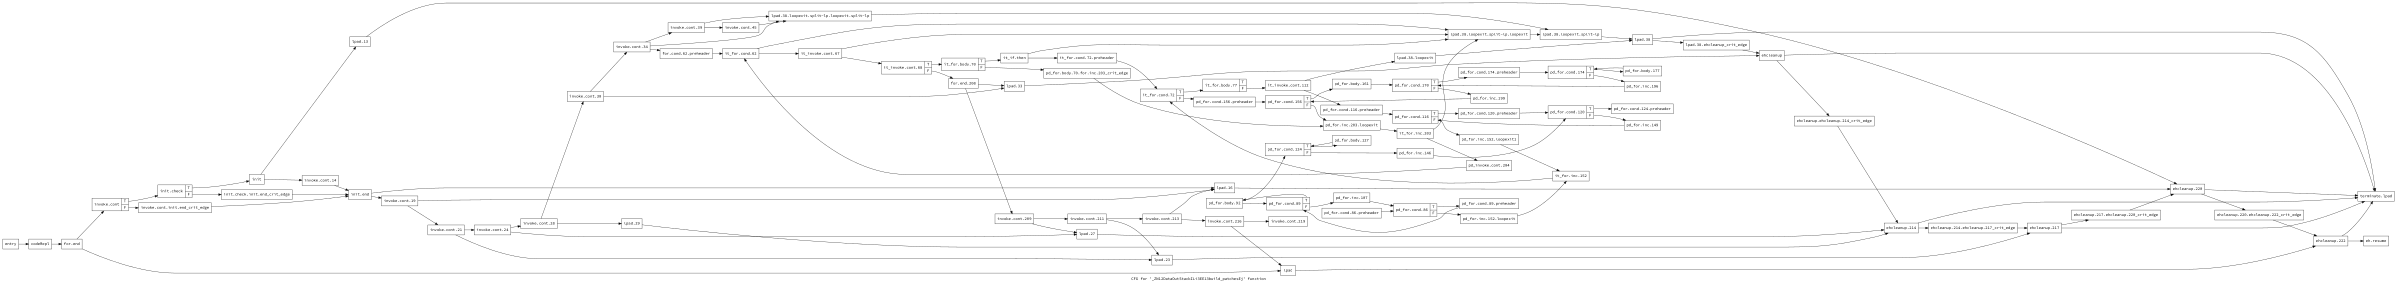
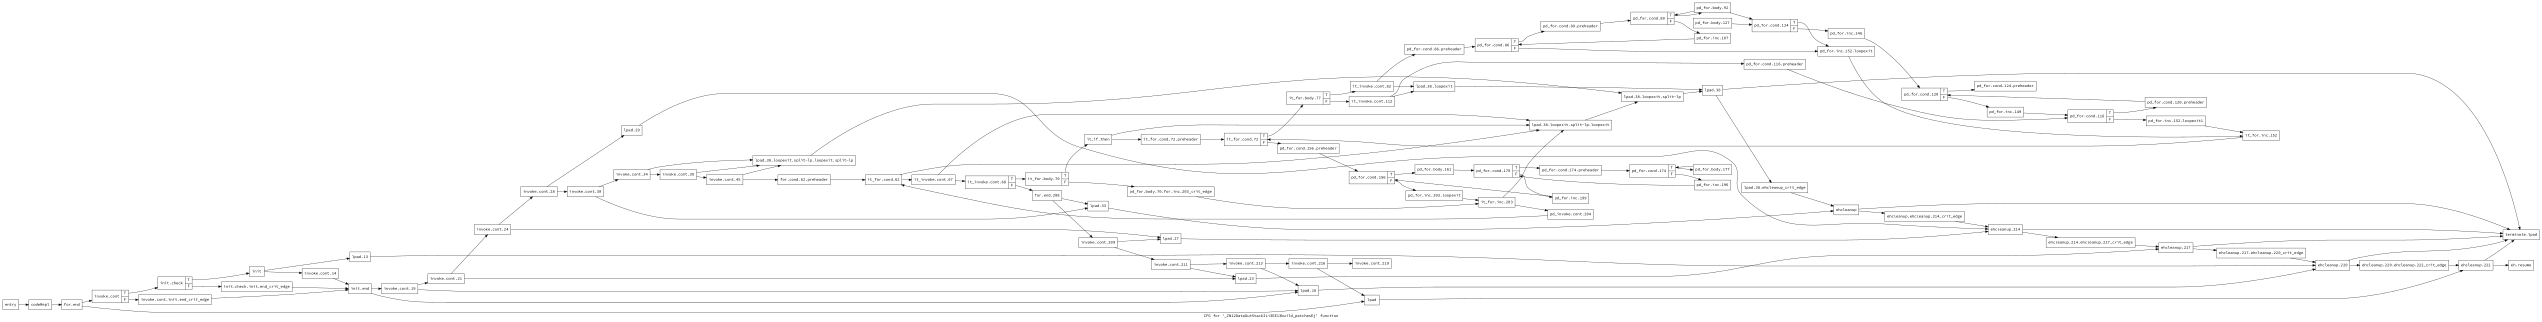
edge "invoke.cont.34" -> "for.cond.62.preheader": now "invoke.cont.45" -> "for.cond.62.preheader"
node "it_invoke.cont.82": added
edge "pd_for.body.70.for.inc.203_crit_edge" -> "pd_for.inc.203.loopexit": now "pd_for.body.70.for.inc.203_crit_edge" -> "it_for.inc.203"
edge "pd_for.cond.124" -> "pd_for.body.127": now "pd_for.cond.124" -> "pd_for.inc.152.loopexit"
